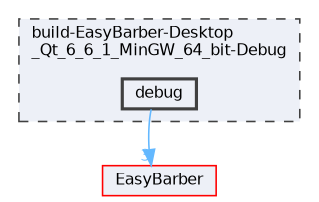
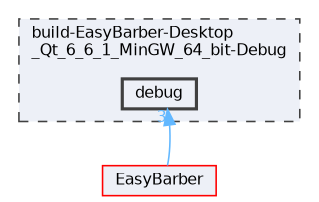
edge "debug" -> "EasyBarber": reversed
